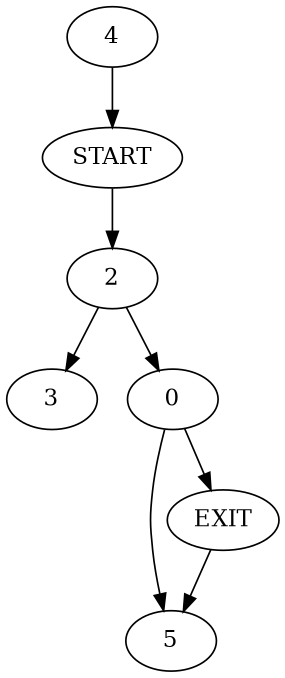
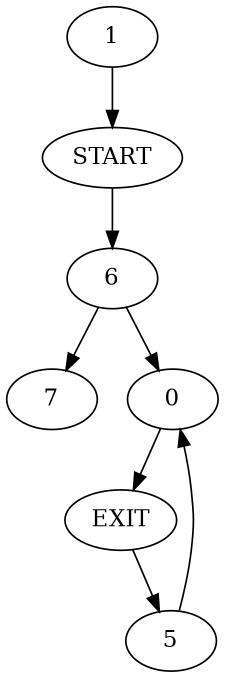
node "4": label "4" -> "1"
node "2": label "2" -> "6"
node "3": label "3" -> "7"
edge "0" -> "5": reversed
